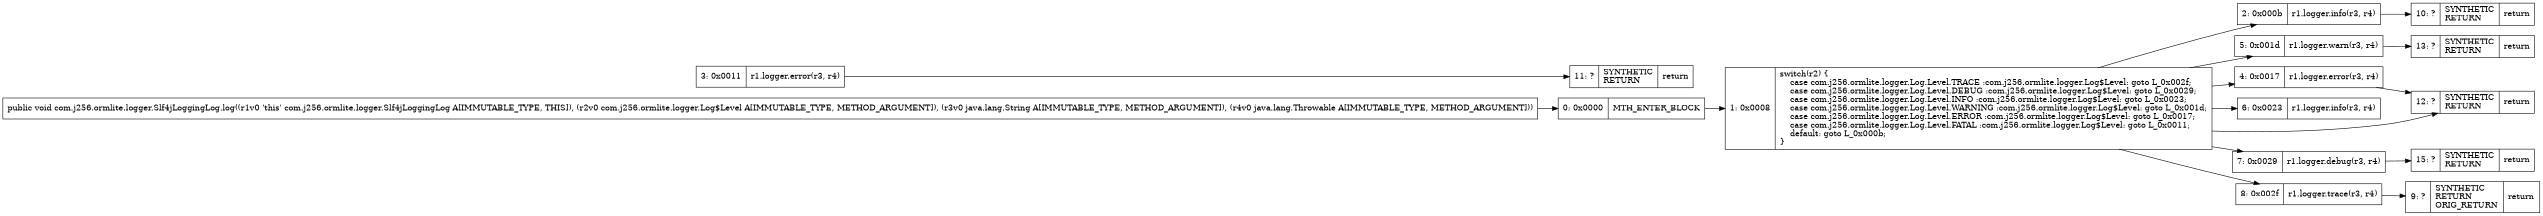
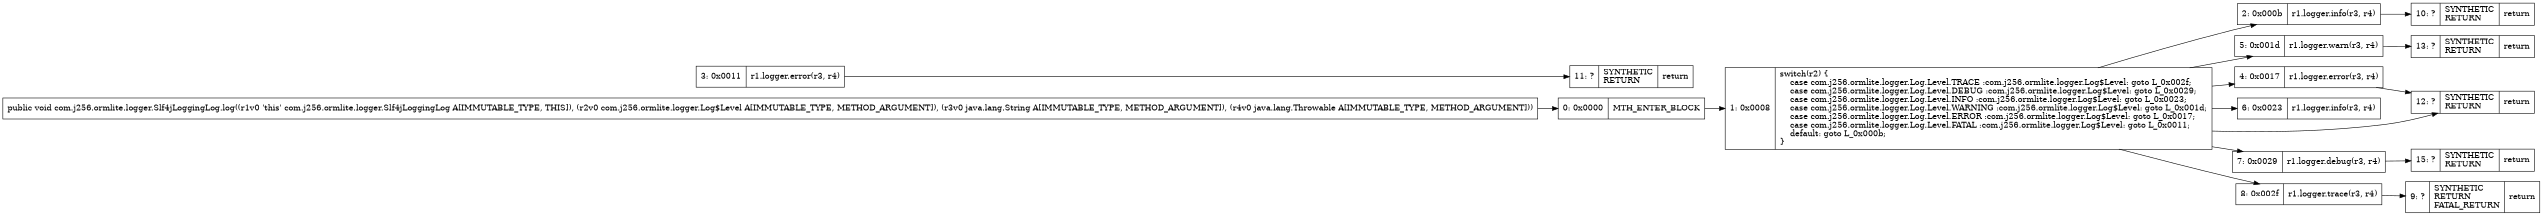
node "9: ?": text "ORIG_RETURN" -> "FATAL_RETURN"
